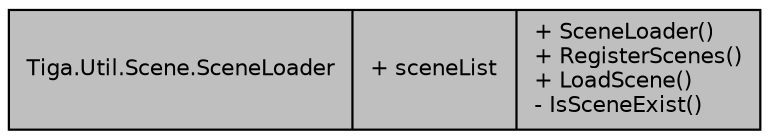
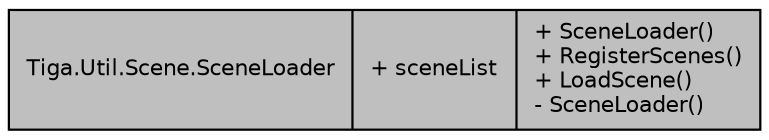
node "Tiga.Util.Scene.SceneLoader": text "- IsSceneExist()" -> "- SceneLoader()"
